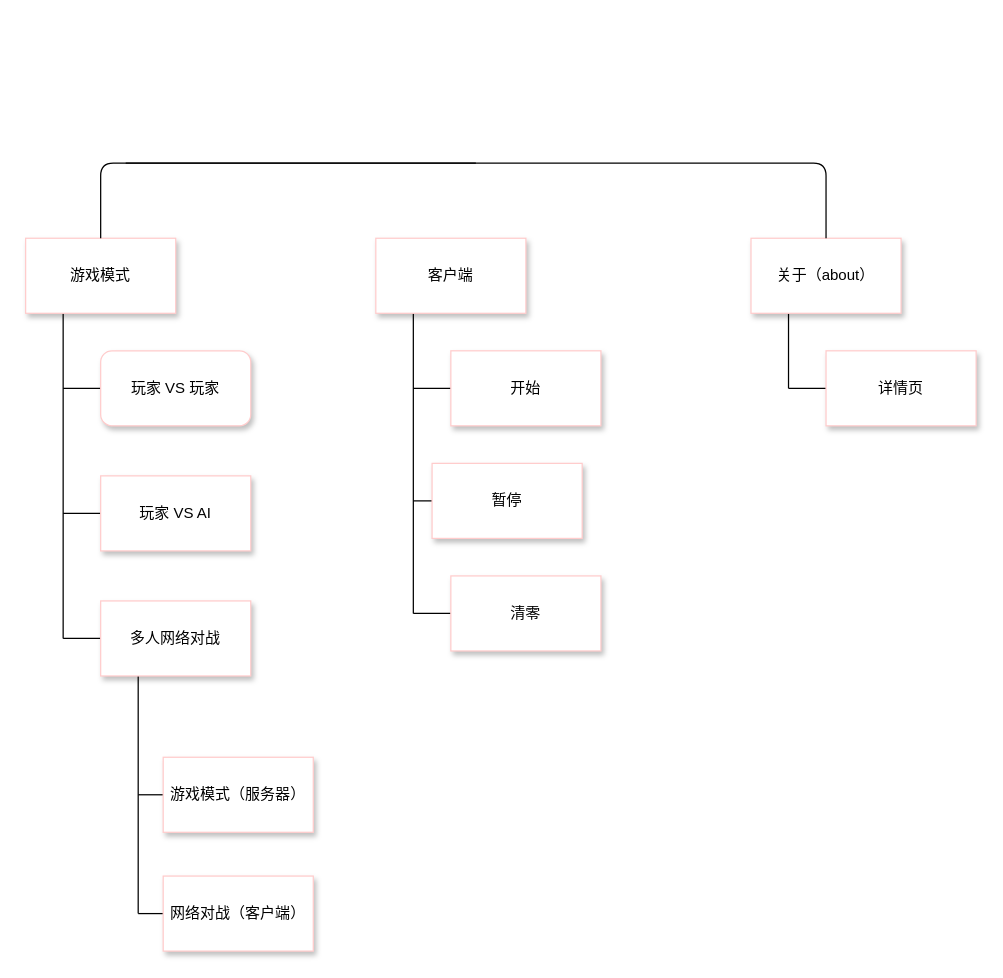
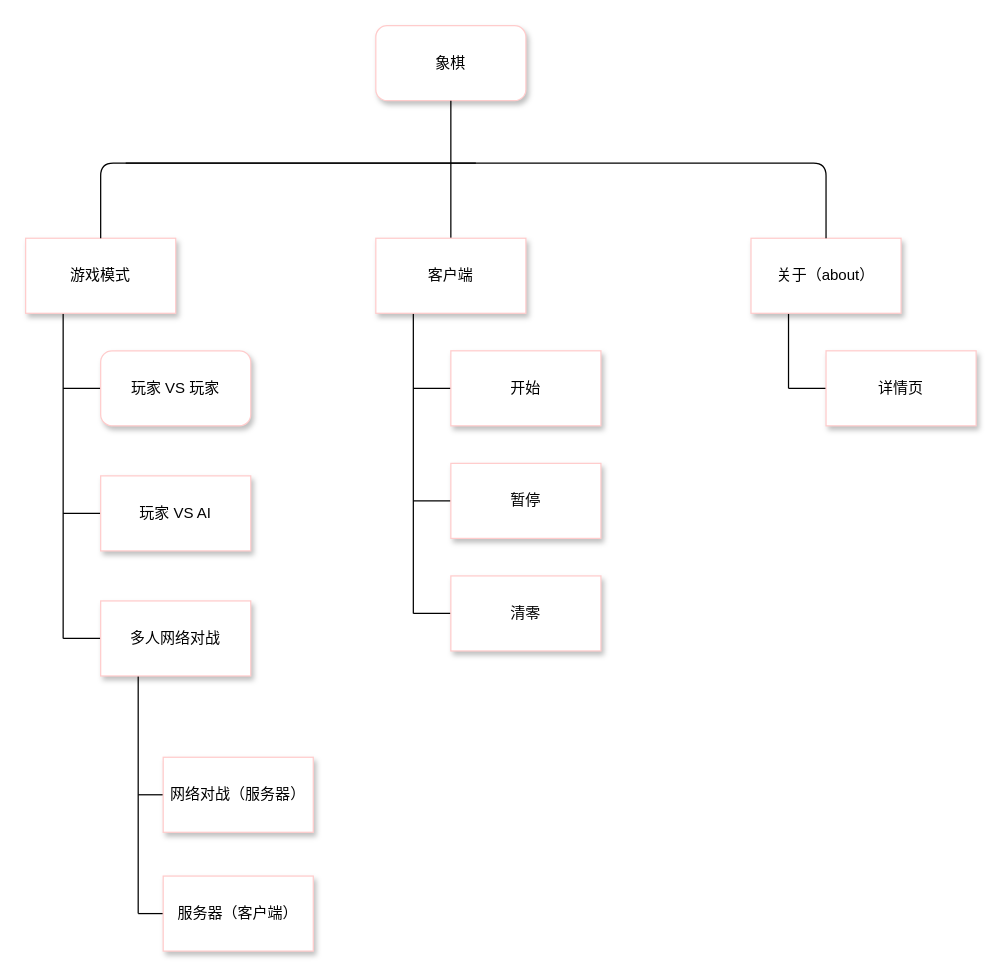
node "象棋": added
edge "象棋" -- "客户端": added
node "暂停": moved (507, 501) -> (526, 501)
node "游戏模式（服务器）": label "游戏模式（服务器）" -> "网络对战（服务器）"
node "网络对战（客户端）": label "网络对战（客户端）" -> "服务器（客户端）"
